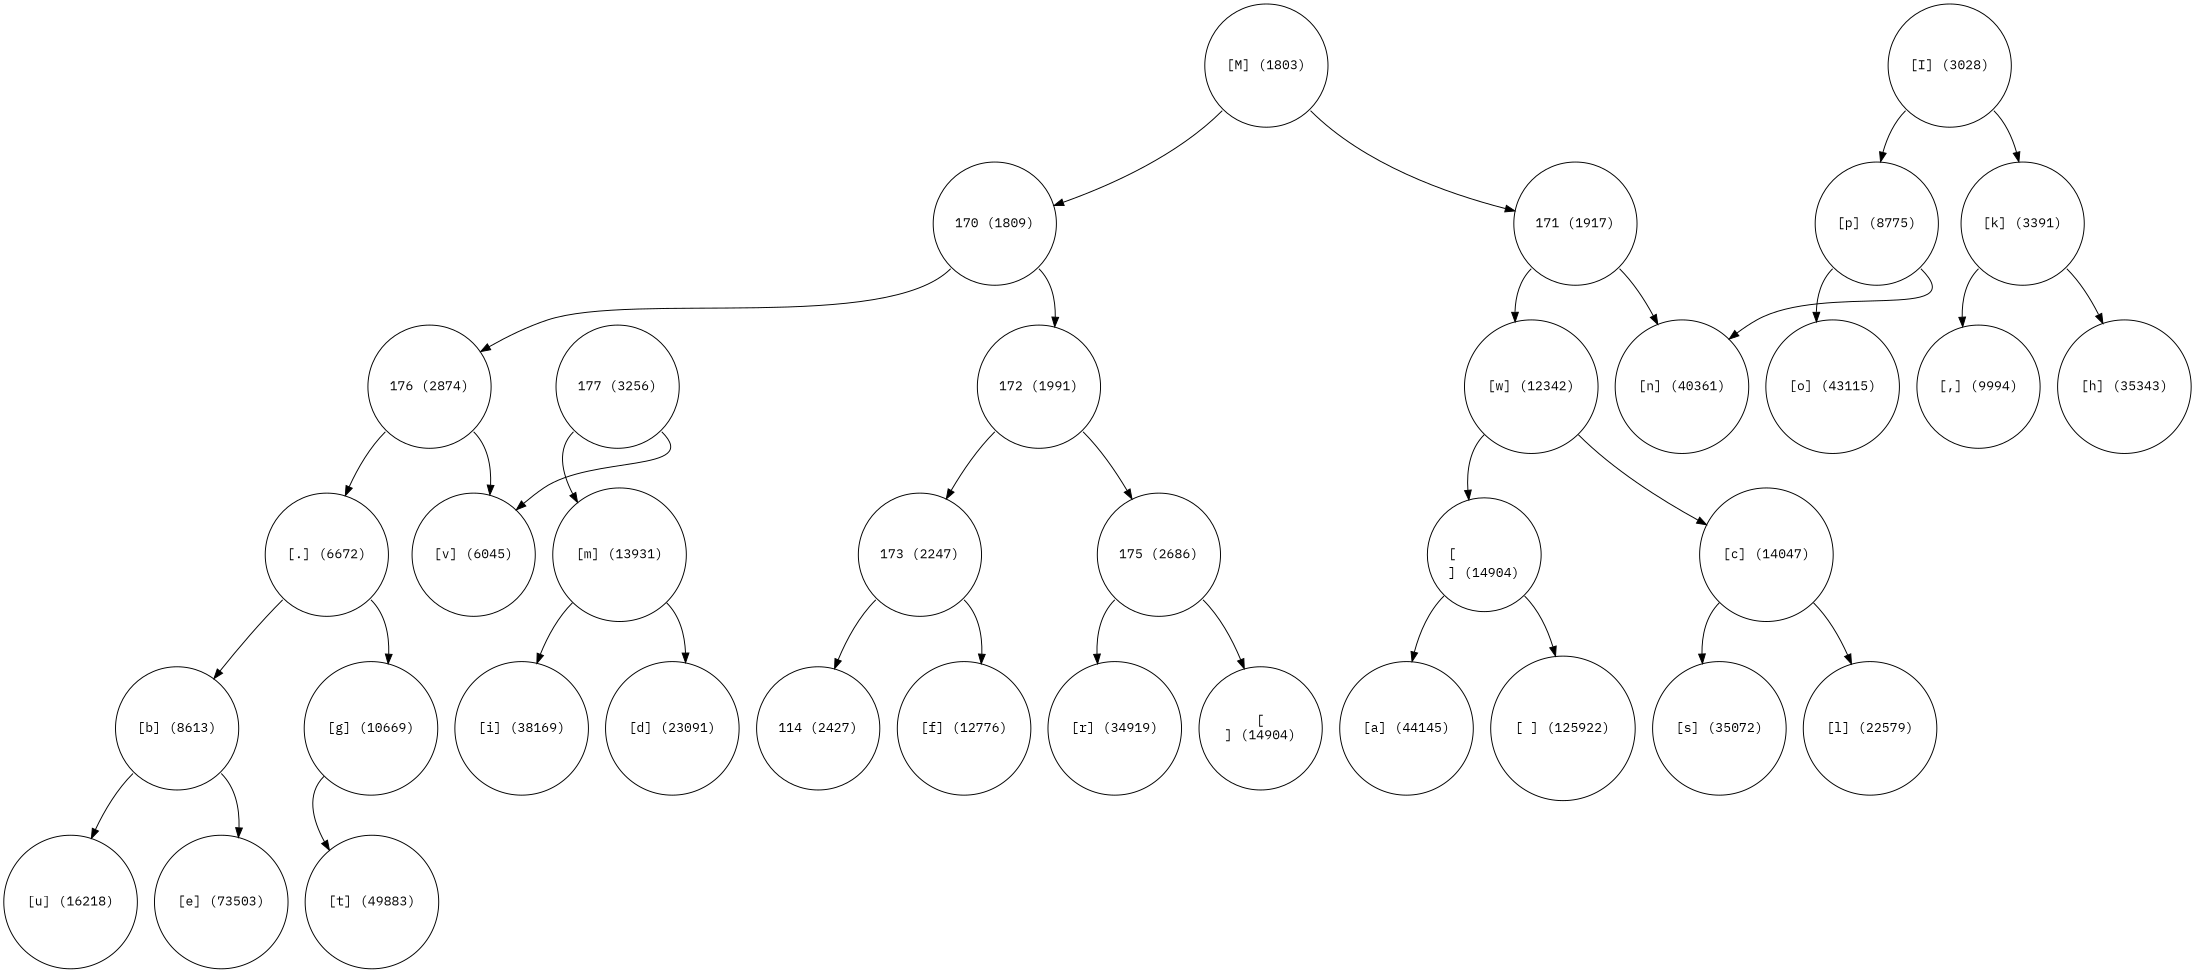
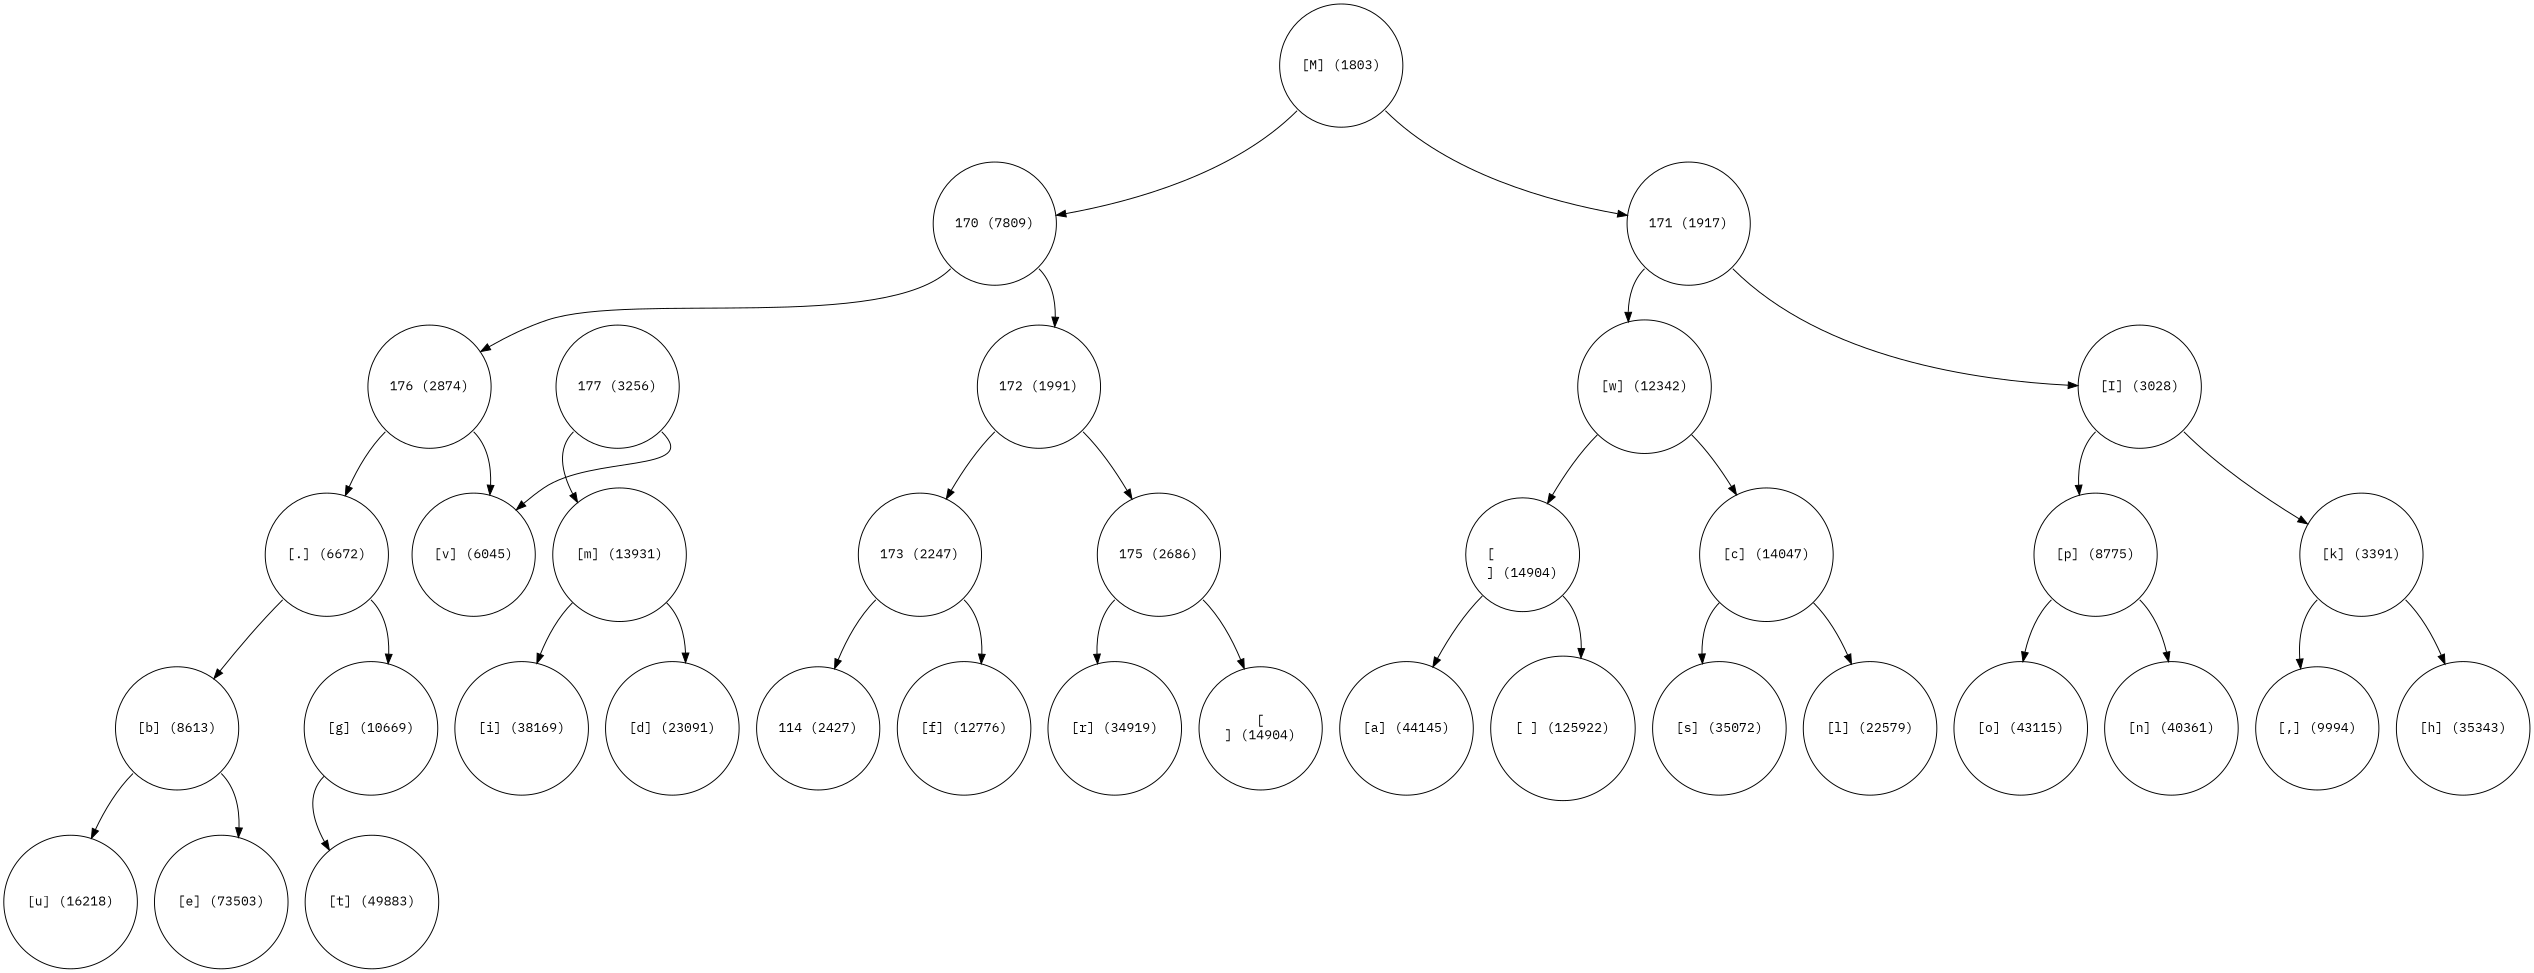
node "170 (1809)": label "170 (1809)" -> "170 (7809)"
edge "171 (1917)" -> "[n] (40361)": now "171 (1917)" -> "[I] (3028)"
